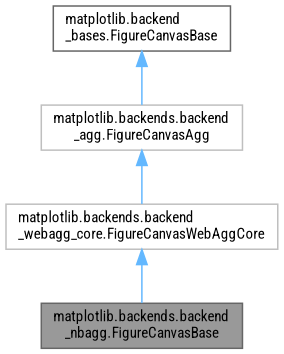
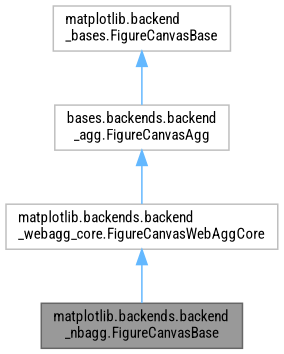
node "matplotlib.backend _bases.FigureCanvasBase": color gray40 -> grey75
node "matplotlib.backends.backend _agg.FigureCanvasAgg": label "matplotlib.backends.backend _agg.FigureCanvasAgg" -> "bases.backends.backend _agg.FigureCanvasAgg"
